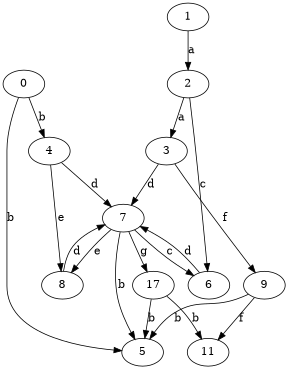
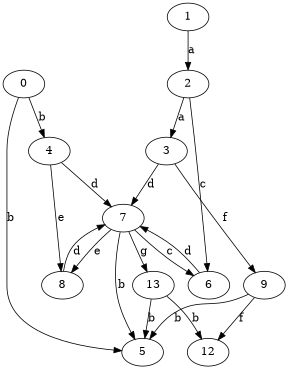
node "17": label "17" -> "13"
node "11": label "11" -> "12"
